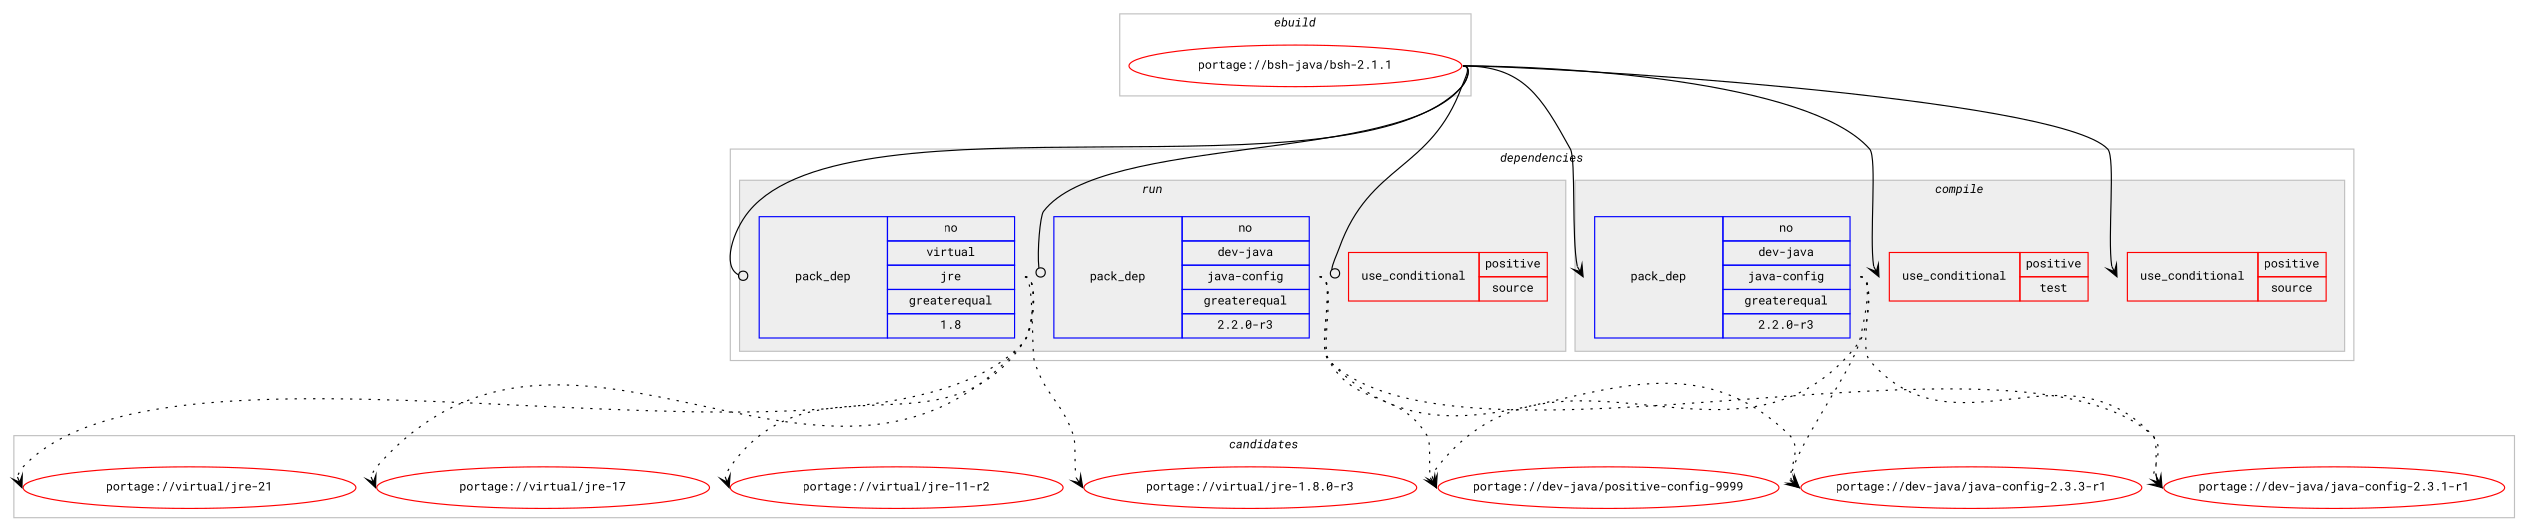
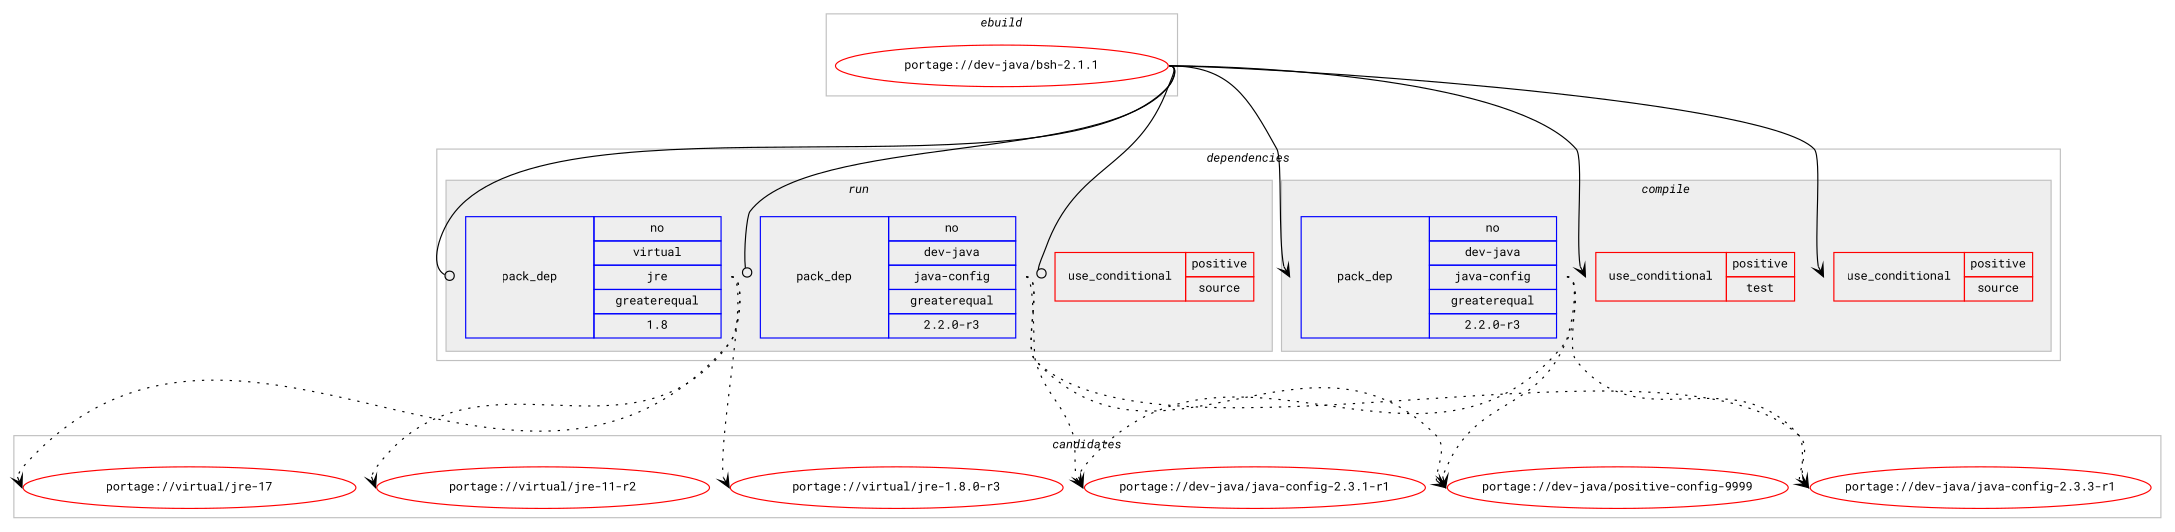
node "portage://bsh-java/bsh-2.1.1": label "portage://bsh-java/bsh-2.1.1" -> "portage://dev-java/bsh-2.1.1"
node "portage://virtual/jre-21": removed
